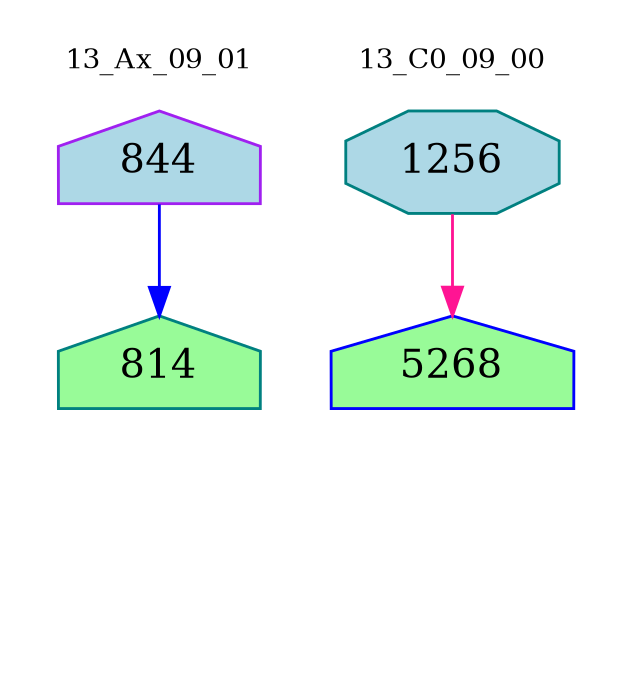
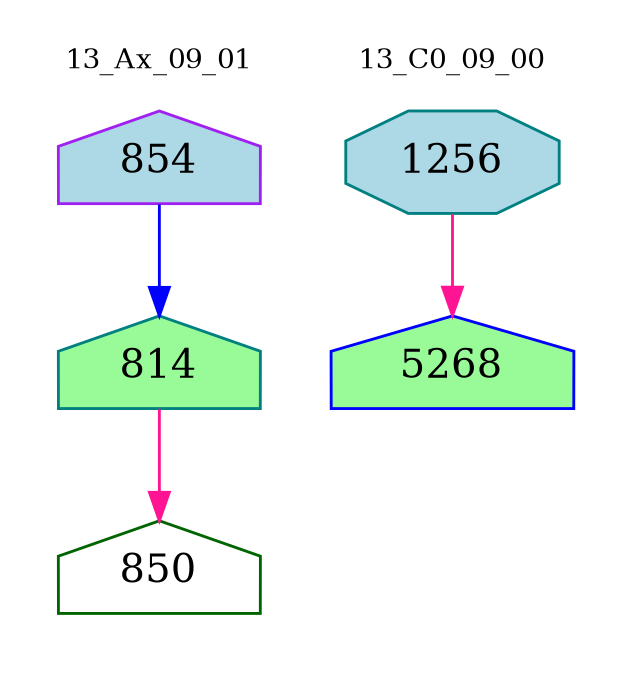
node "844": label "844" -> "854"
node "850": added
